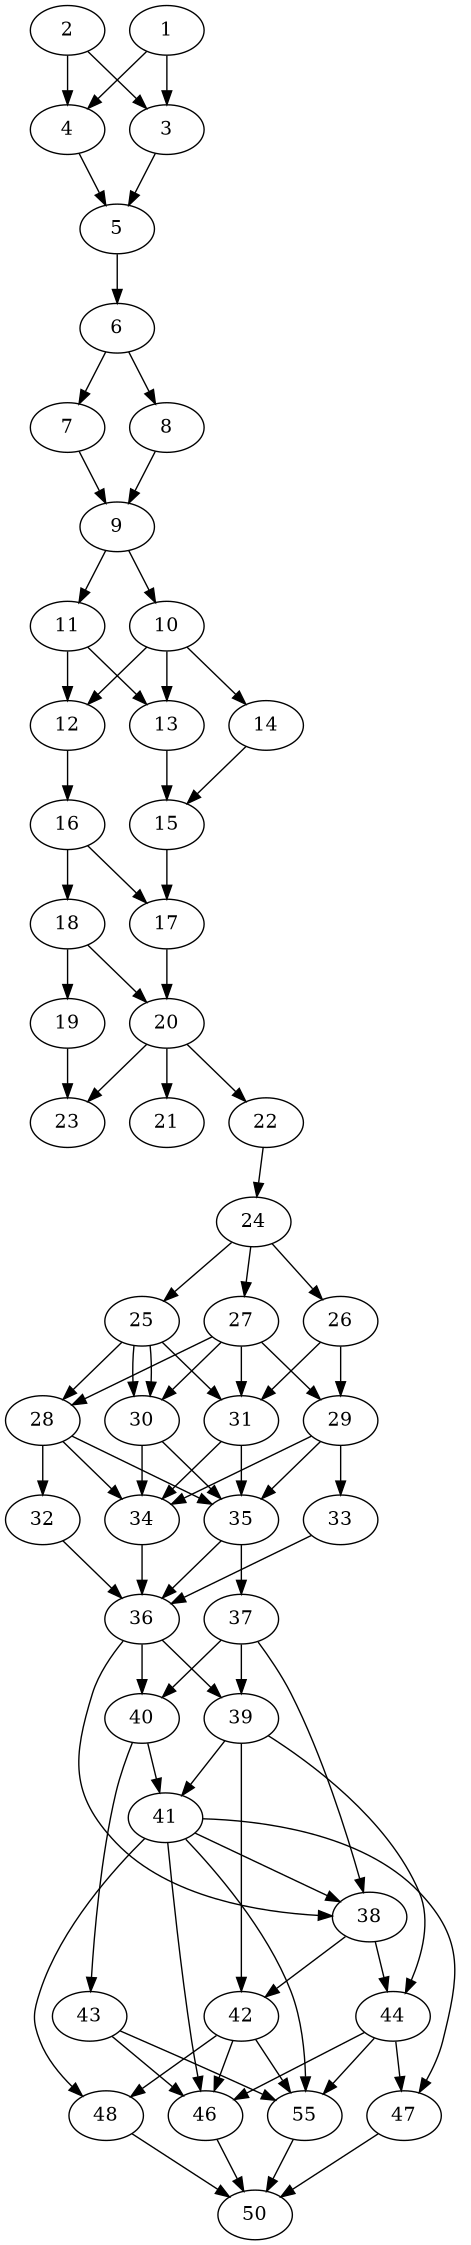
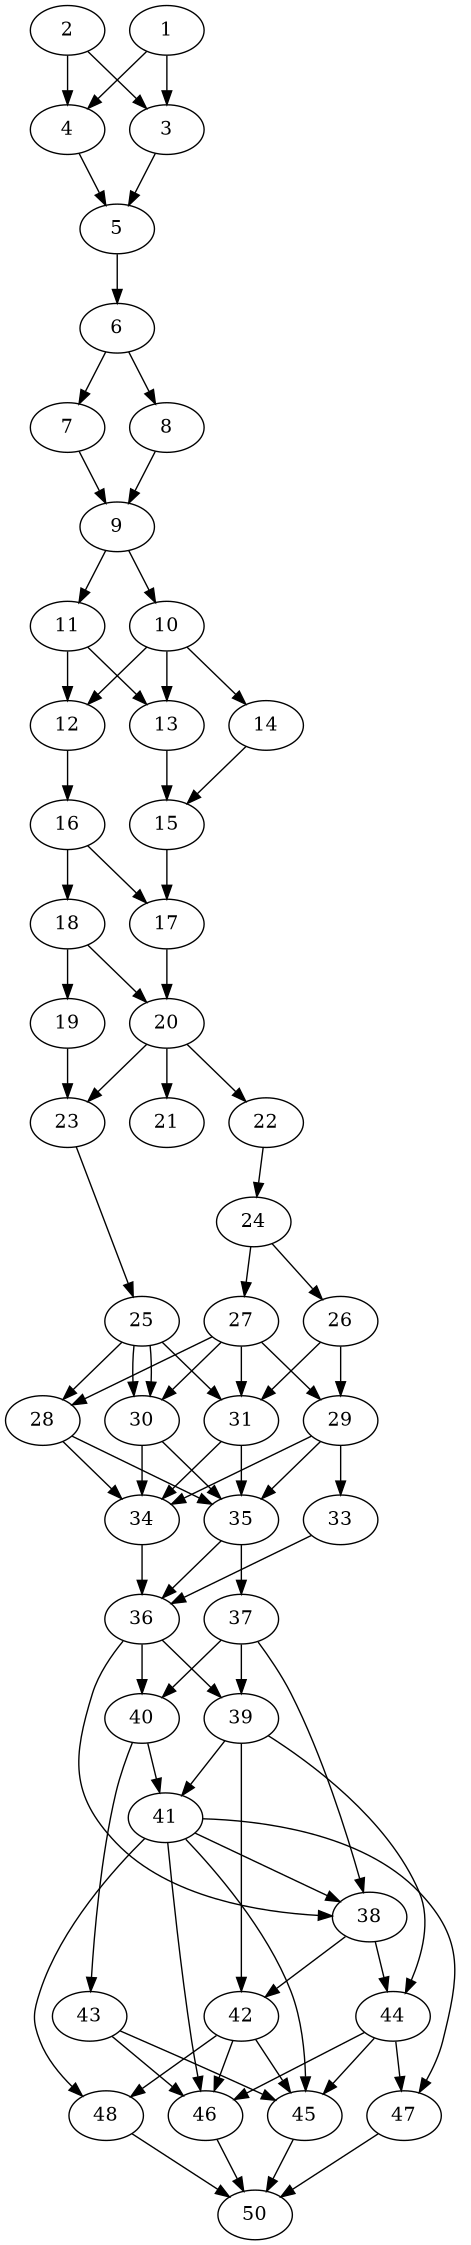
edge "24" -> "25": now "23" -> "25"
node "32": removed
node "55": label "55" -> "45"
